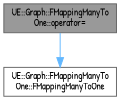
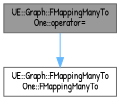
node "UE::Graph::FMappingManyTo One::FMappingManyToOne": label "UE::Graph::FMappingManyTo One::FMappingManyToOne" -> "UE::Graph::FMappingManyTo One::FMappingManyTo"
